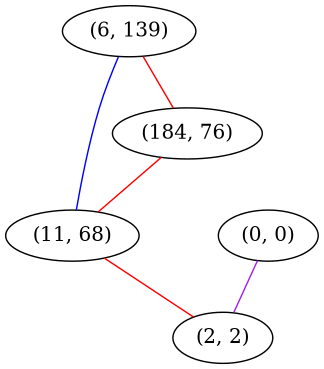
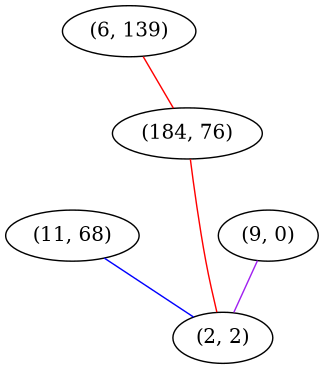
edge "(6, 139)" -- "(11, 68)": removed
edge "(184, 76)" -- "(11, 68)": now "(184, 76)" -- "(2, 2)"
node "(0, 0)": label "(0, 0)" -> "(9, 0)"
edge "(11, 68)" -- "(2, 2)": color red -> blue
